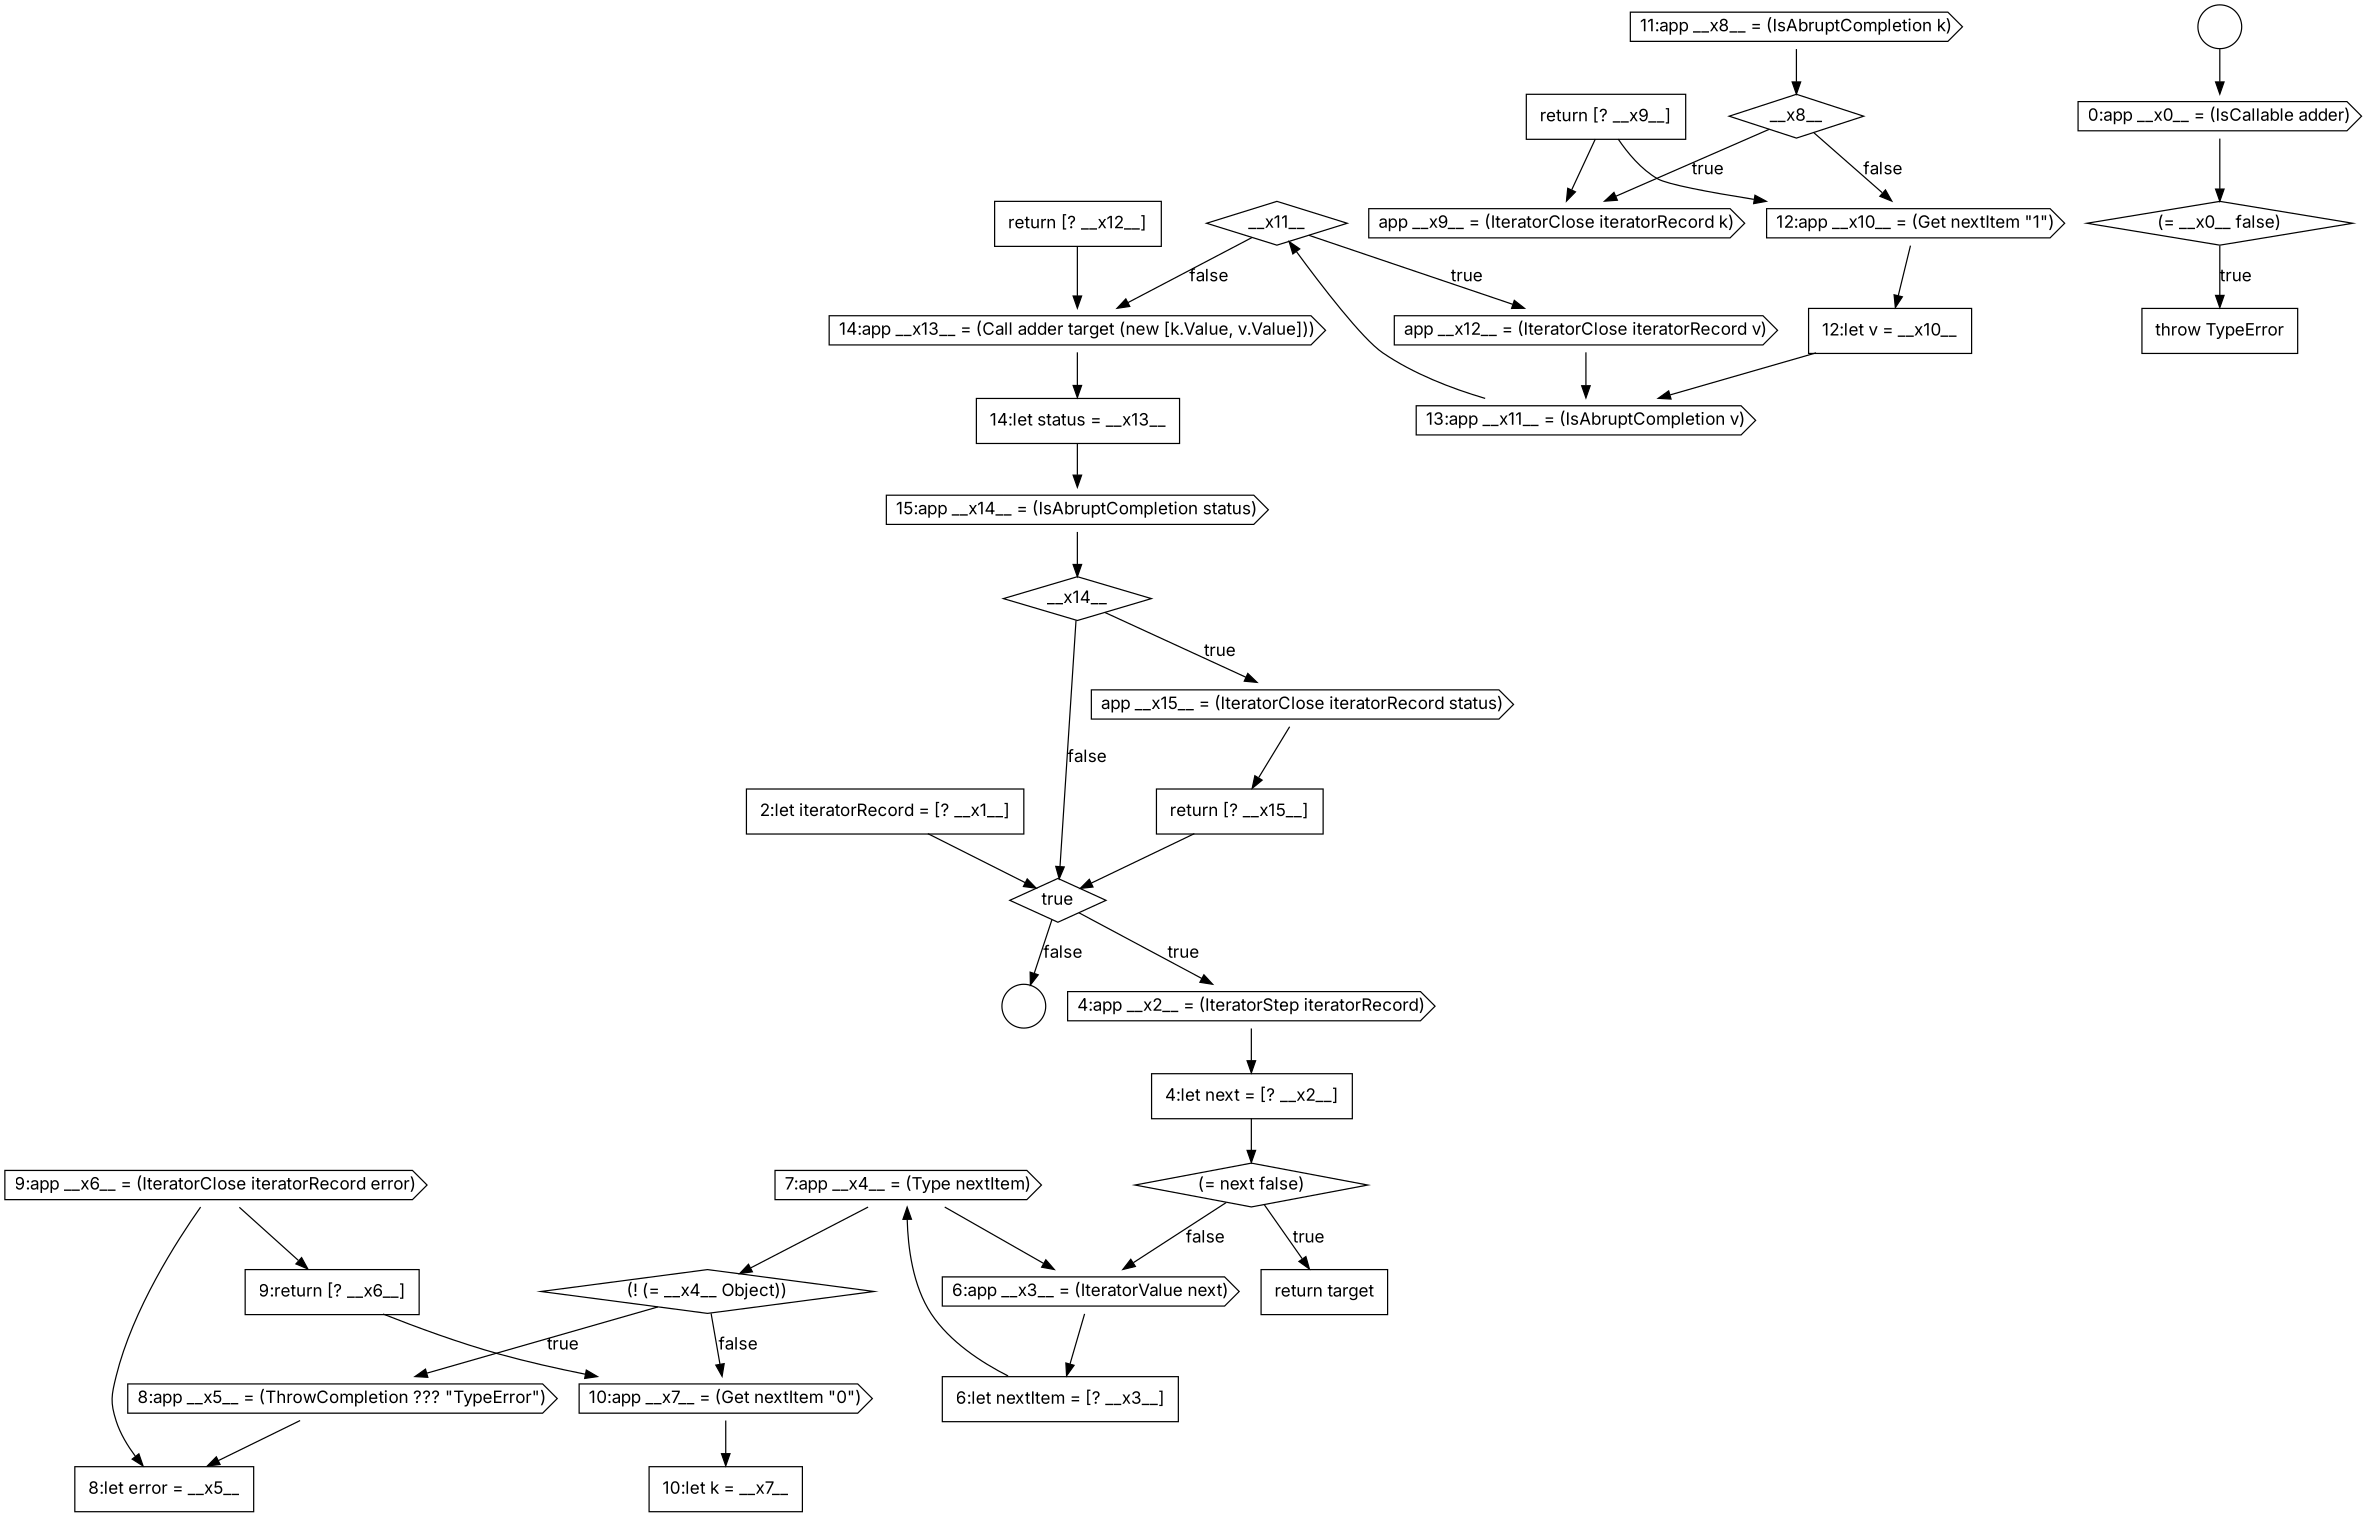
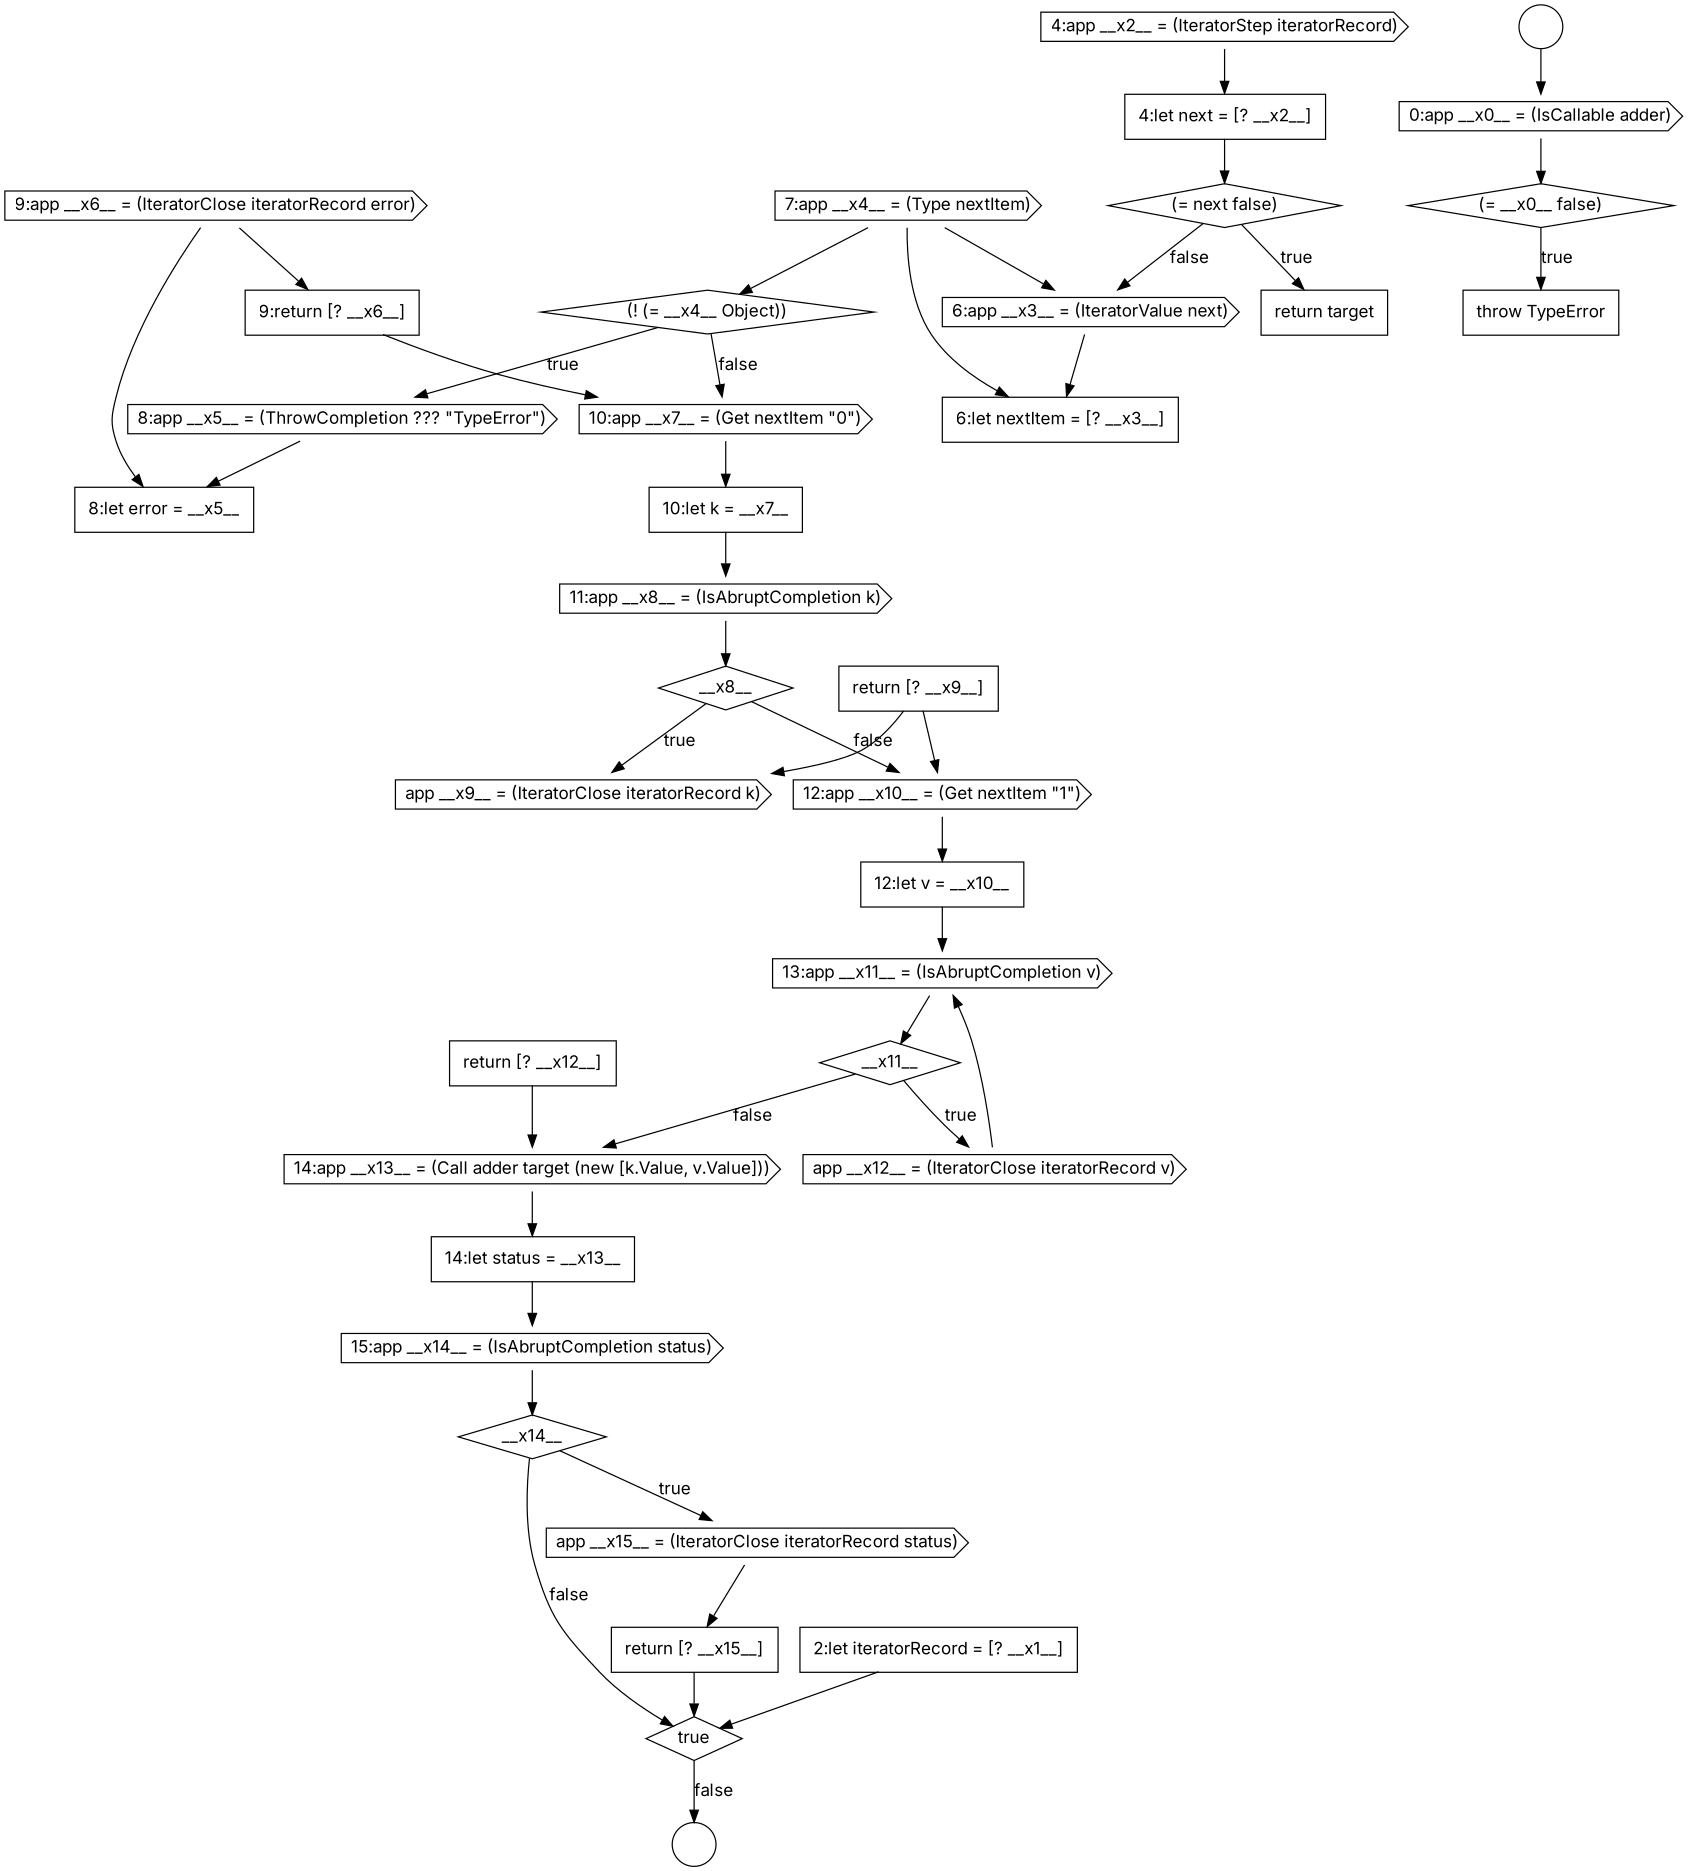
edge "10:let k = __x7__" -> "11:app __x8__ = (IsAbruptCompletion k)": added
edge "true" -> "4:app __x2__ = (IteratorStep iteratorRecord)": removed, label "true"
edge "6:let nextItem = [? __x3__]" -> "7:app __x4__ = (Type nextItem)": reversed
